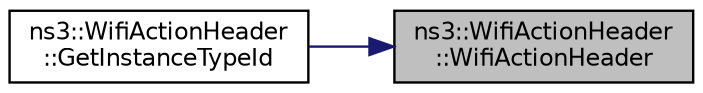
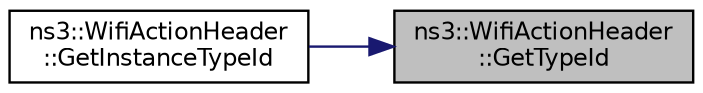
node "ns3::WifiActionHeader ::WifiActionHeader": label "ns3::WifiActionHeader ::WifiActionHeader" -> "ns3::WifiActionHeader ::GetTypeId"
